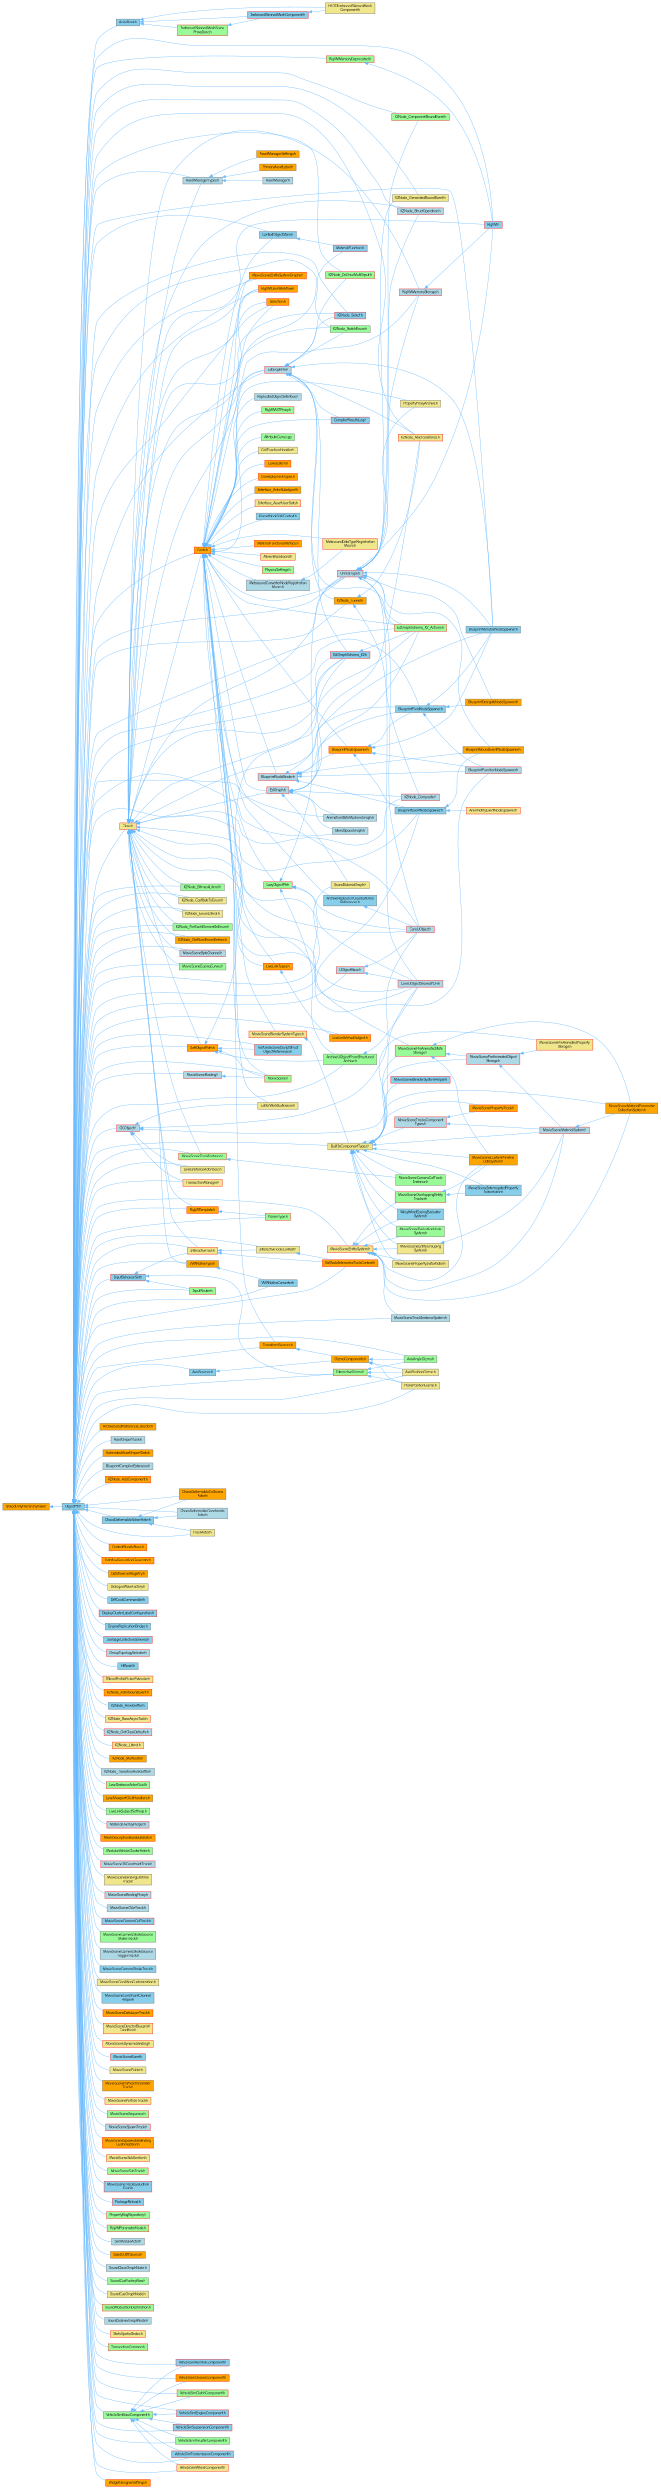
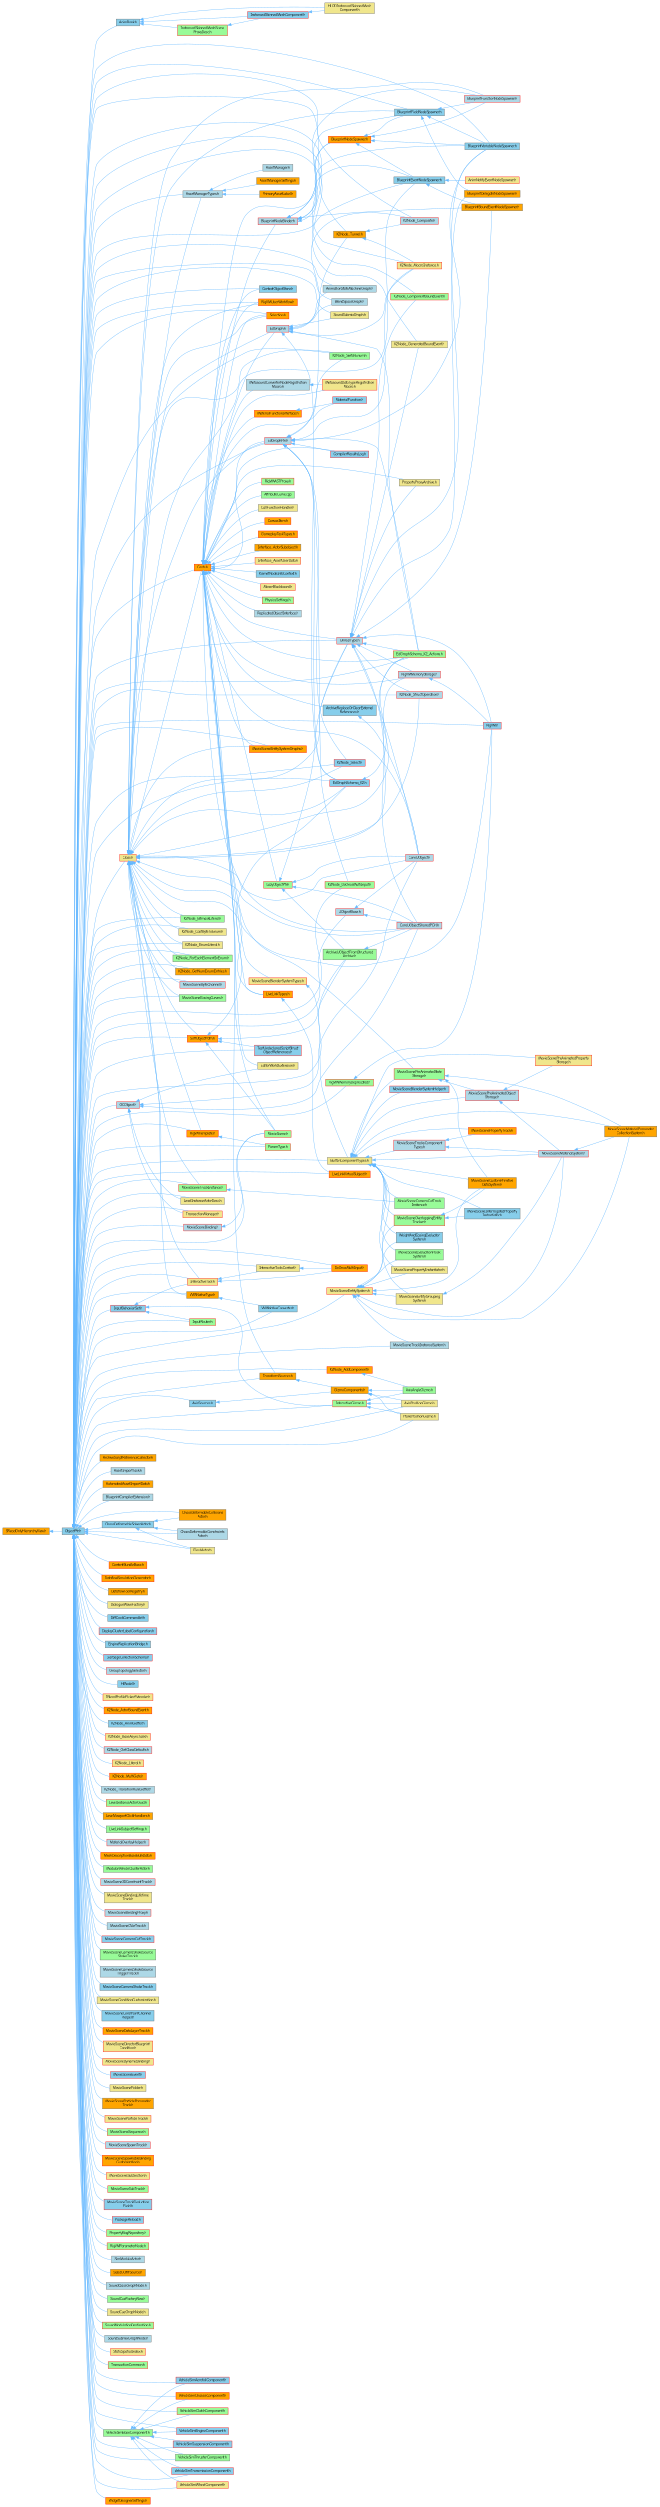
edge "MaterialFunction.h" -> "ContextObjectStore.h": now "MaterialFunction.h" -> "MaterialFunctionInterface.h"
node "EdModeInteractiveToolsContext.h": label "EdModeInteractiveToolsContext.h" -> "DoOnceMultiInput.h"
edge "AxisAngleGizmo.h" -> "ObjectPtr.h": now "AxisAngleGizmo.h" -> "K2Node_AddComponent.h"
node "K2Node_MultiGate.h": color grey40 -> red
